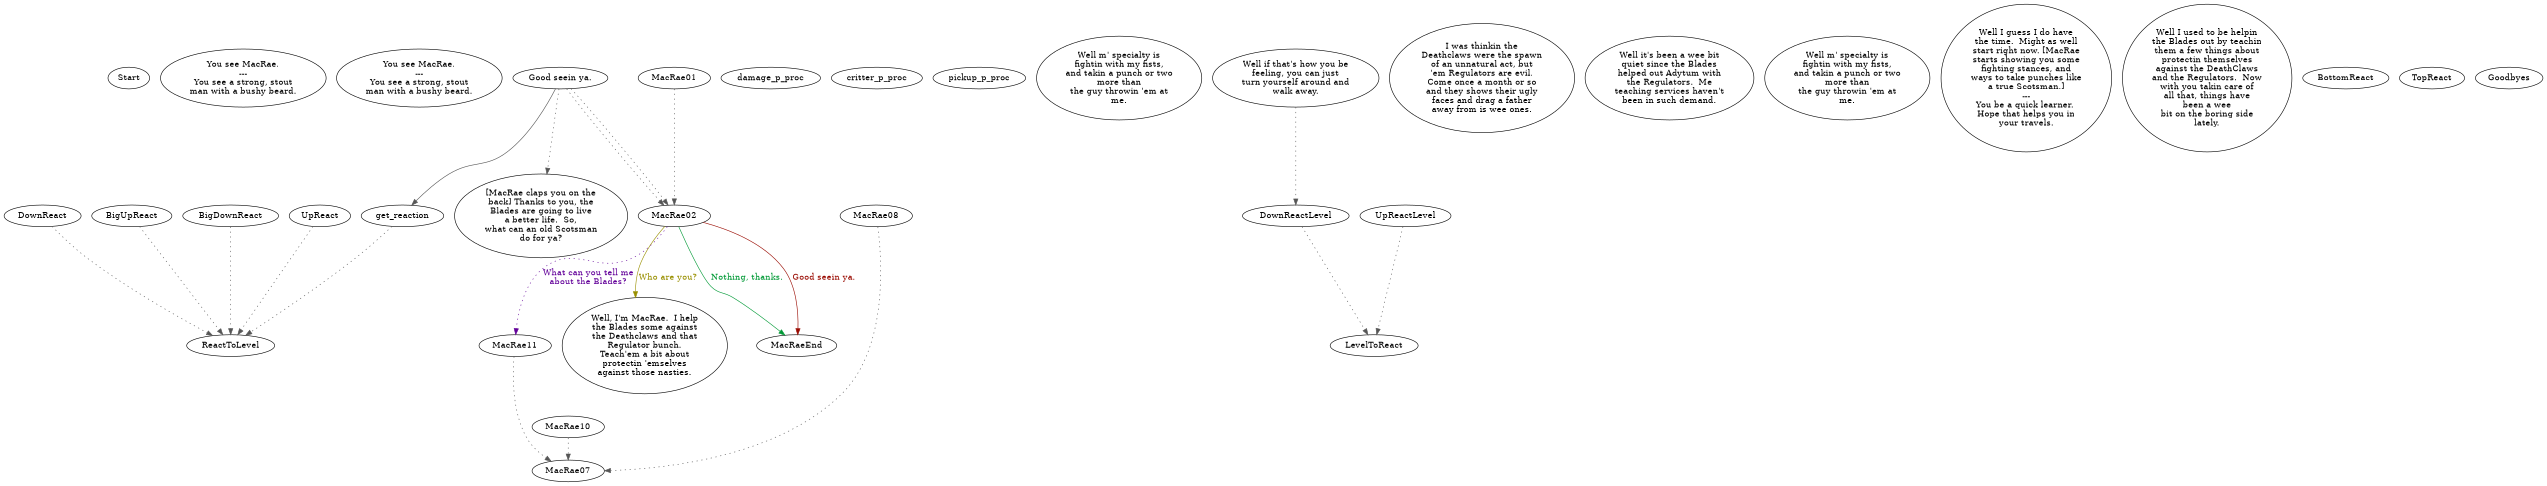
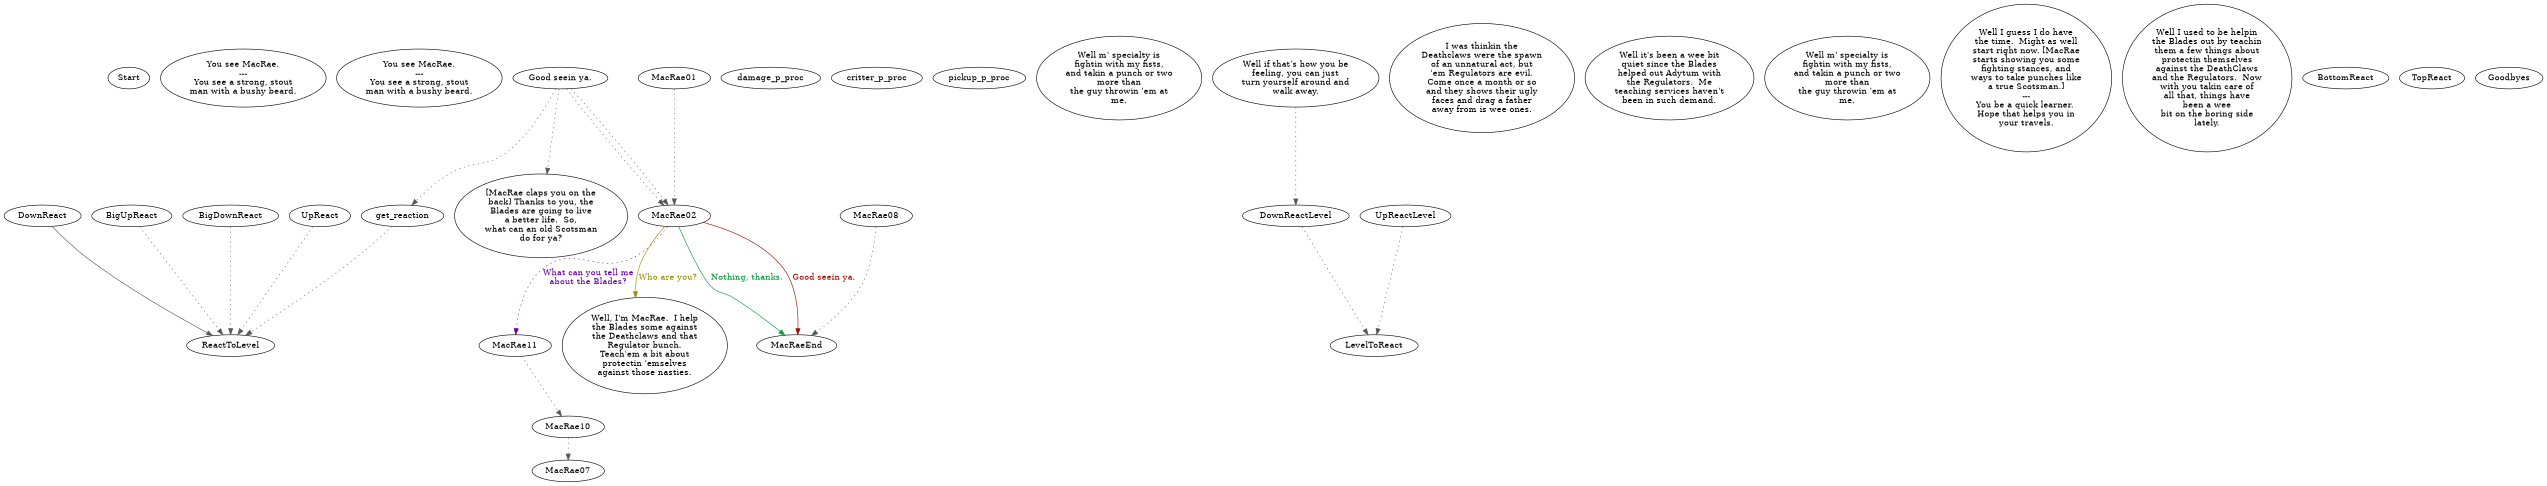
edge "Good seein ya." -> "get_reaction": style solid -> dotted
edge "DownReact" -> "ReactToLevel": style dotted -> solid
edge "MacRae11" -> "MacRae07": now "MacRae11" -> "MacRae10"
edge "MacRae08" -> "MacRae07": now "MacRae08" -> "MacRaeEnd"
